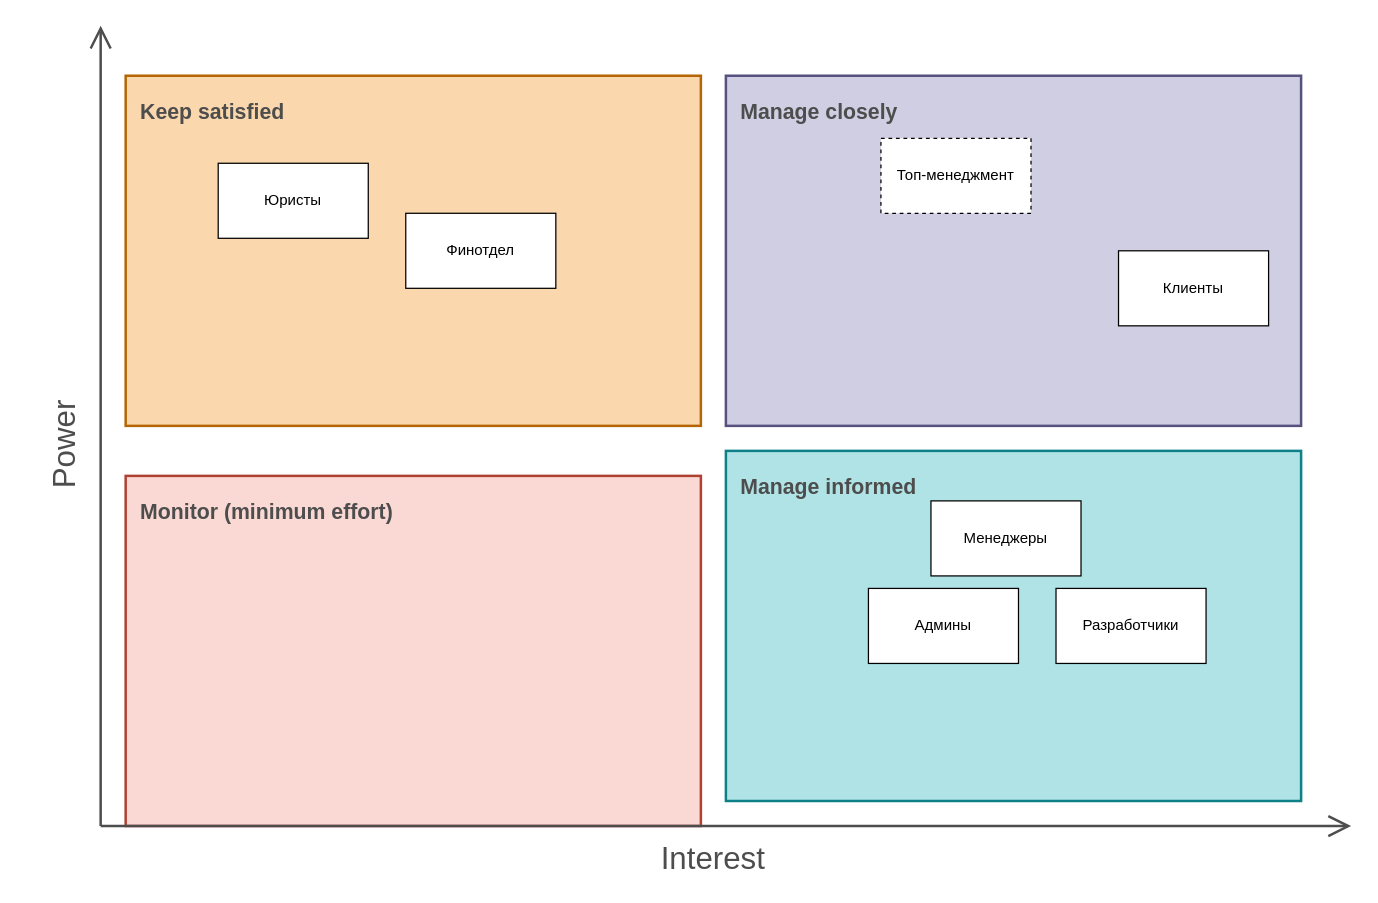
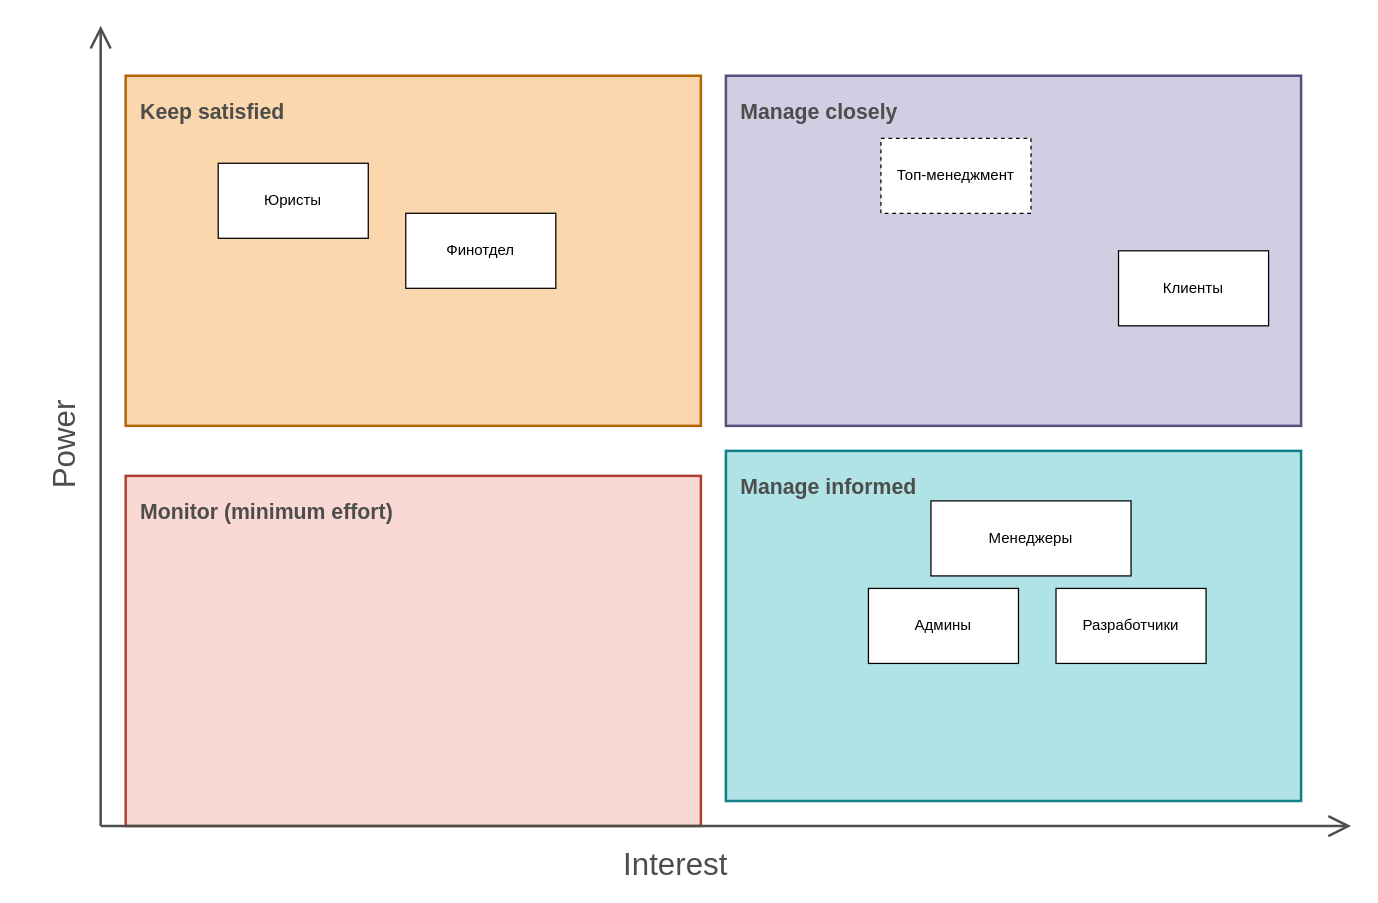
node "Менеджеры": size 150x75 -> 200x75
node "Interest": moved (713, 857) -> (676, 863)
